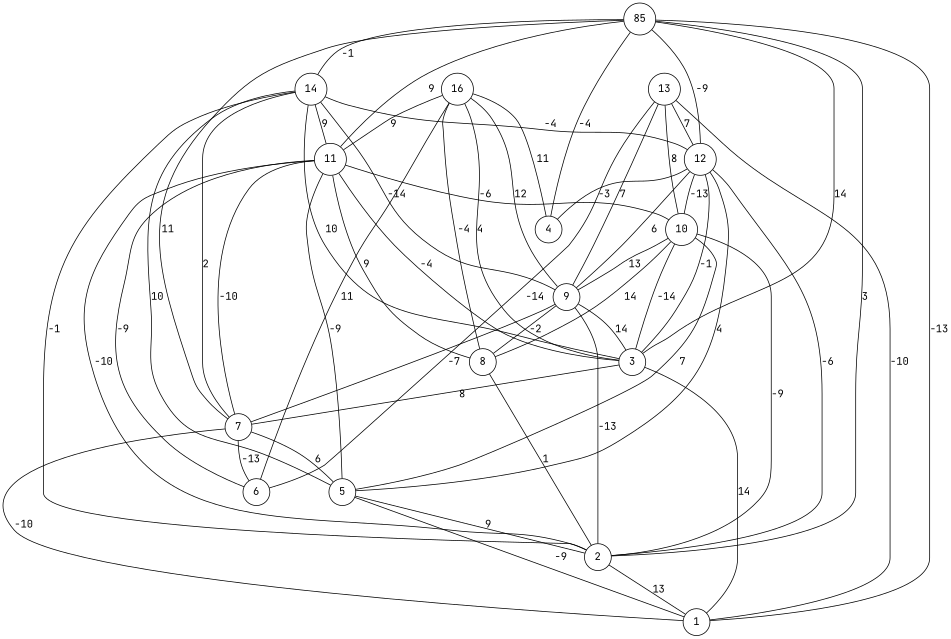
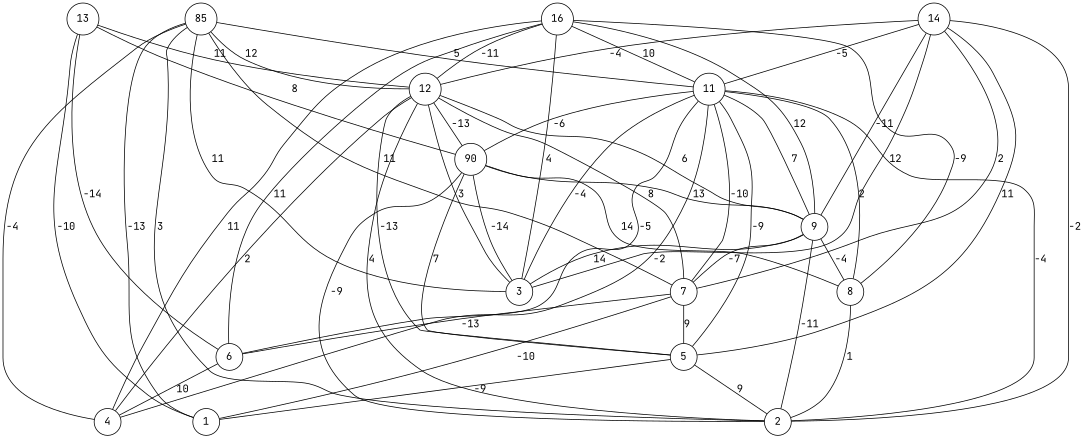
edge "85" -- "14": removed, label "-1"
edge "16" -- "12": added, label "-11"
edge "85" -- "11": label "9" -> "5"
edge "85" -- "12": label "-9" -> "12"
edge "14" -- "11": label "9" -> "-5"
edge "16" -- "11": label "9" -> "10"
edge "13" -- "12": label "7" -> "11"
edge "14" -- "9": label "-14" -> "-11"
edge "12" -- "4": label "-3" -> "2"
edge "85" -- "3": label "14" -> "11"
edge "13" -- "9": now "11" -- "9"
edge "14" -- "3": label "10" -> "12"
edge "16" -- "8": label "-4" -> "-9"
node "10": label "10" -> "90"
edge "11" -- "8": label "9" -> "2"
edge "12" -- "3": label "-1" -> "3"
edge "14" -- "5": label "10" -> "11"
edge "14" -- "2": label "-1" -> "-2"
edge "11" -- "6": label "-9" -> "-5"
edge "9" -- "8": label "-2" -> "-4"
edge "12" -- "5": label "4" -> "-13"
edge "11" -- "4": added, label "-2"
edge "11" -- "2": label "-10" -> "-4"
edge "12" -- "2": label "-6" -> "4"
edge "6" -- "4": added, label "10"
edge "3" -- "7": now "12" -- "7"
edge "9" -- "2": label "-13" -> "-11"
edge "7" -- "5": label "6" -> "9"
edge "3" -- "1": removed, label "14"
edge "2" -- "1": removed, label "13"
